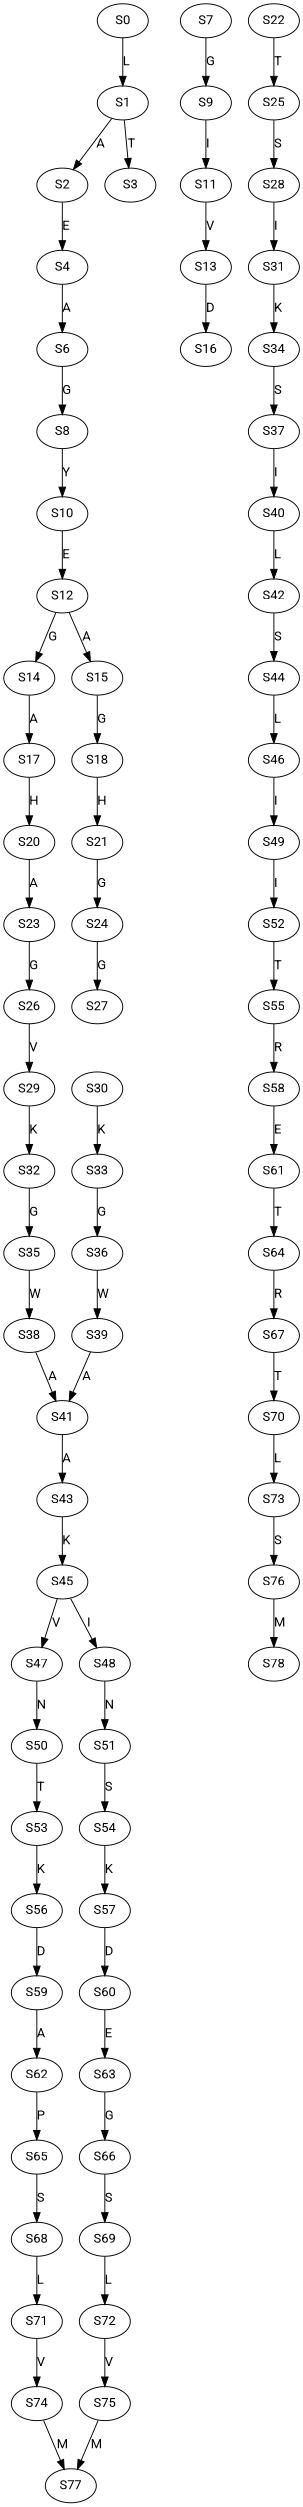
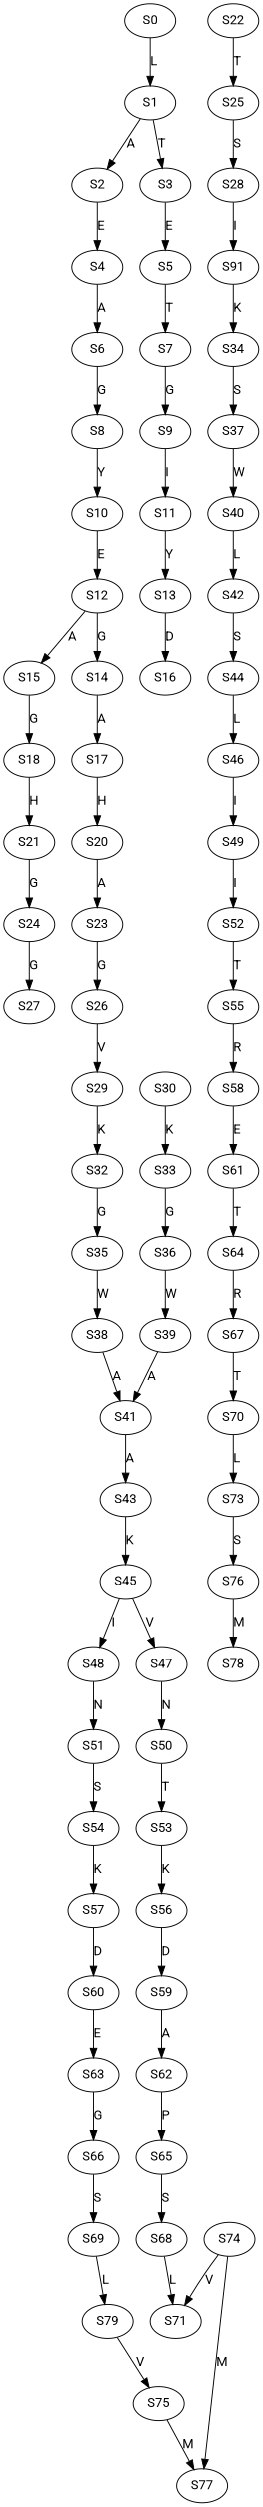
edge "S11" -> "S13": label "V" -> "Y"
node "S5": added
node "S31": label "S31" -> "S91"
edge "S37" -> "S40": label "I" -> "W"
node "S72": label "S72" -> "S79"
edge "S71" -> "S74": reversed
